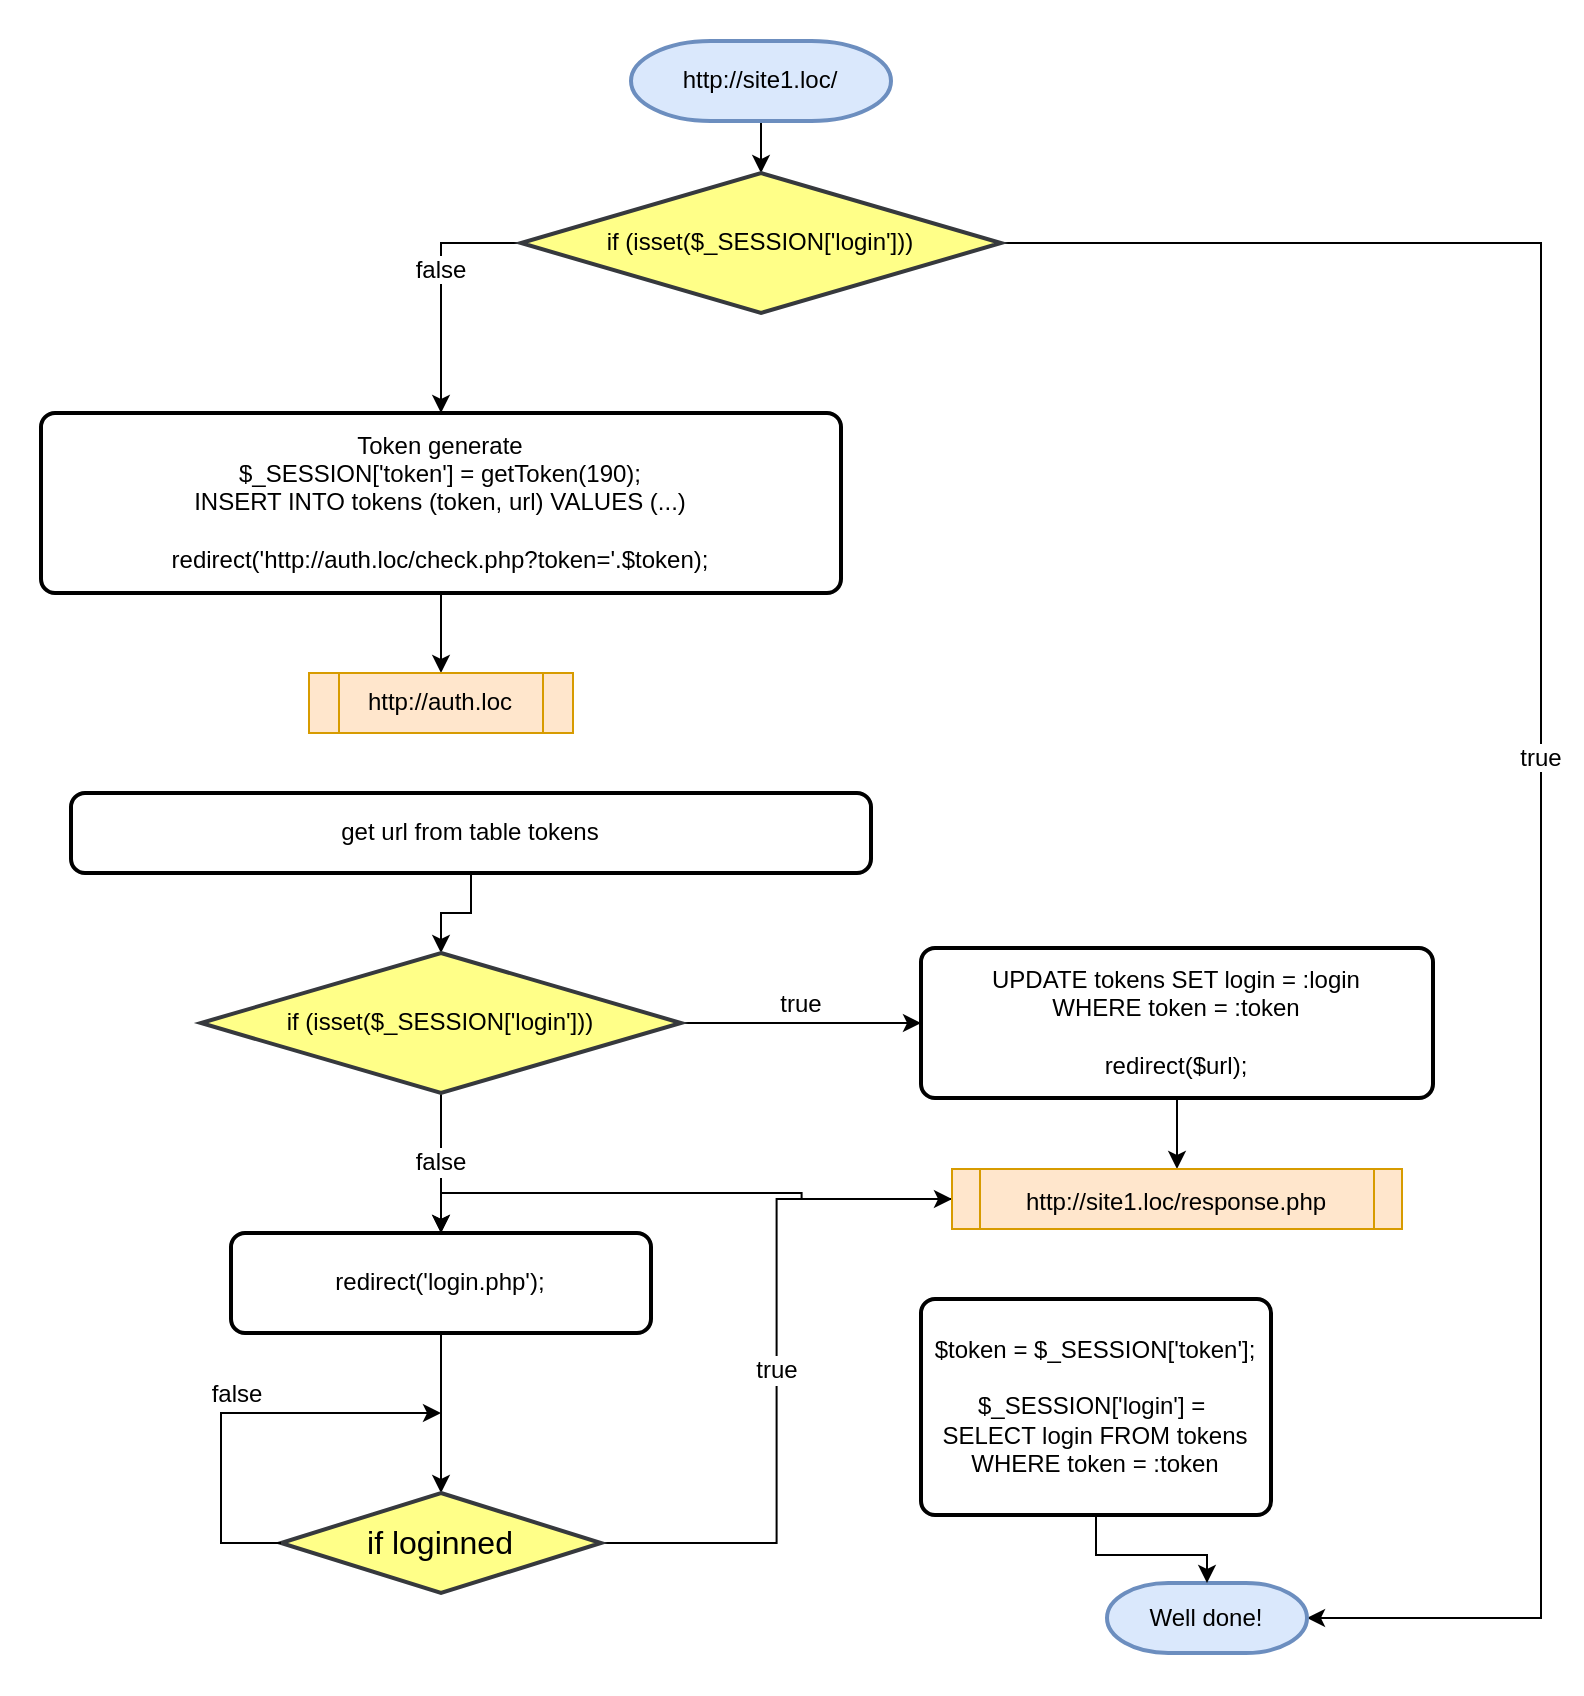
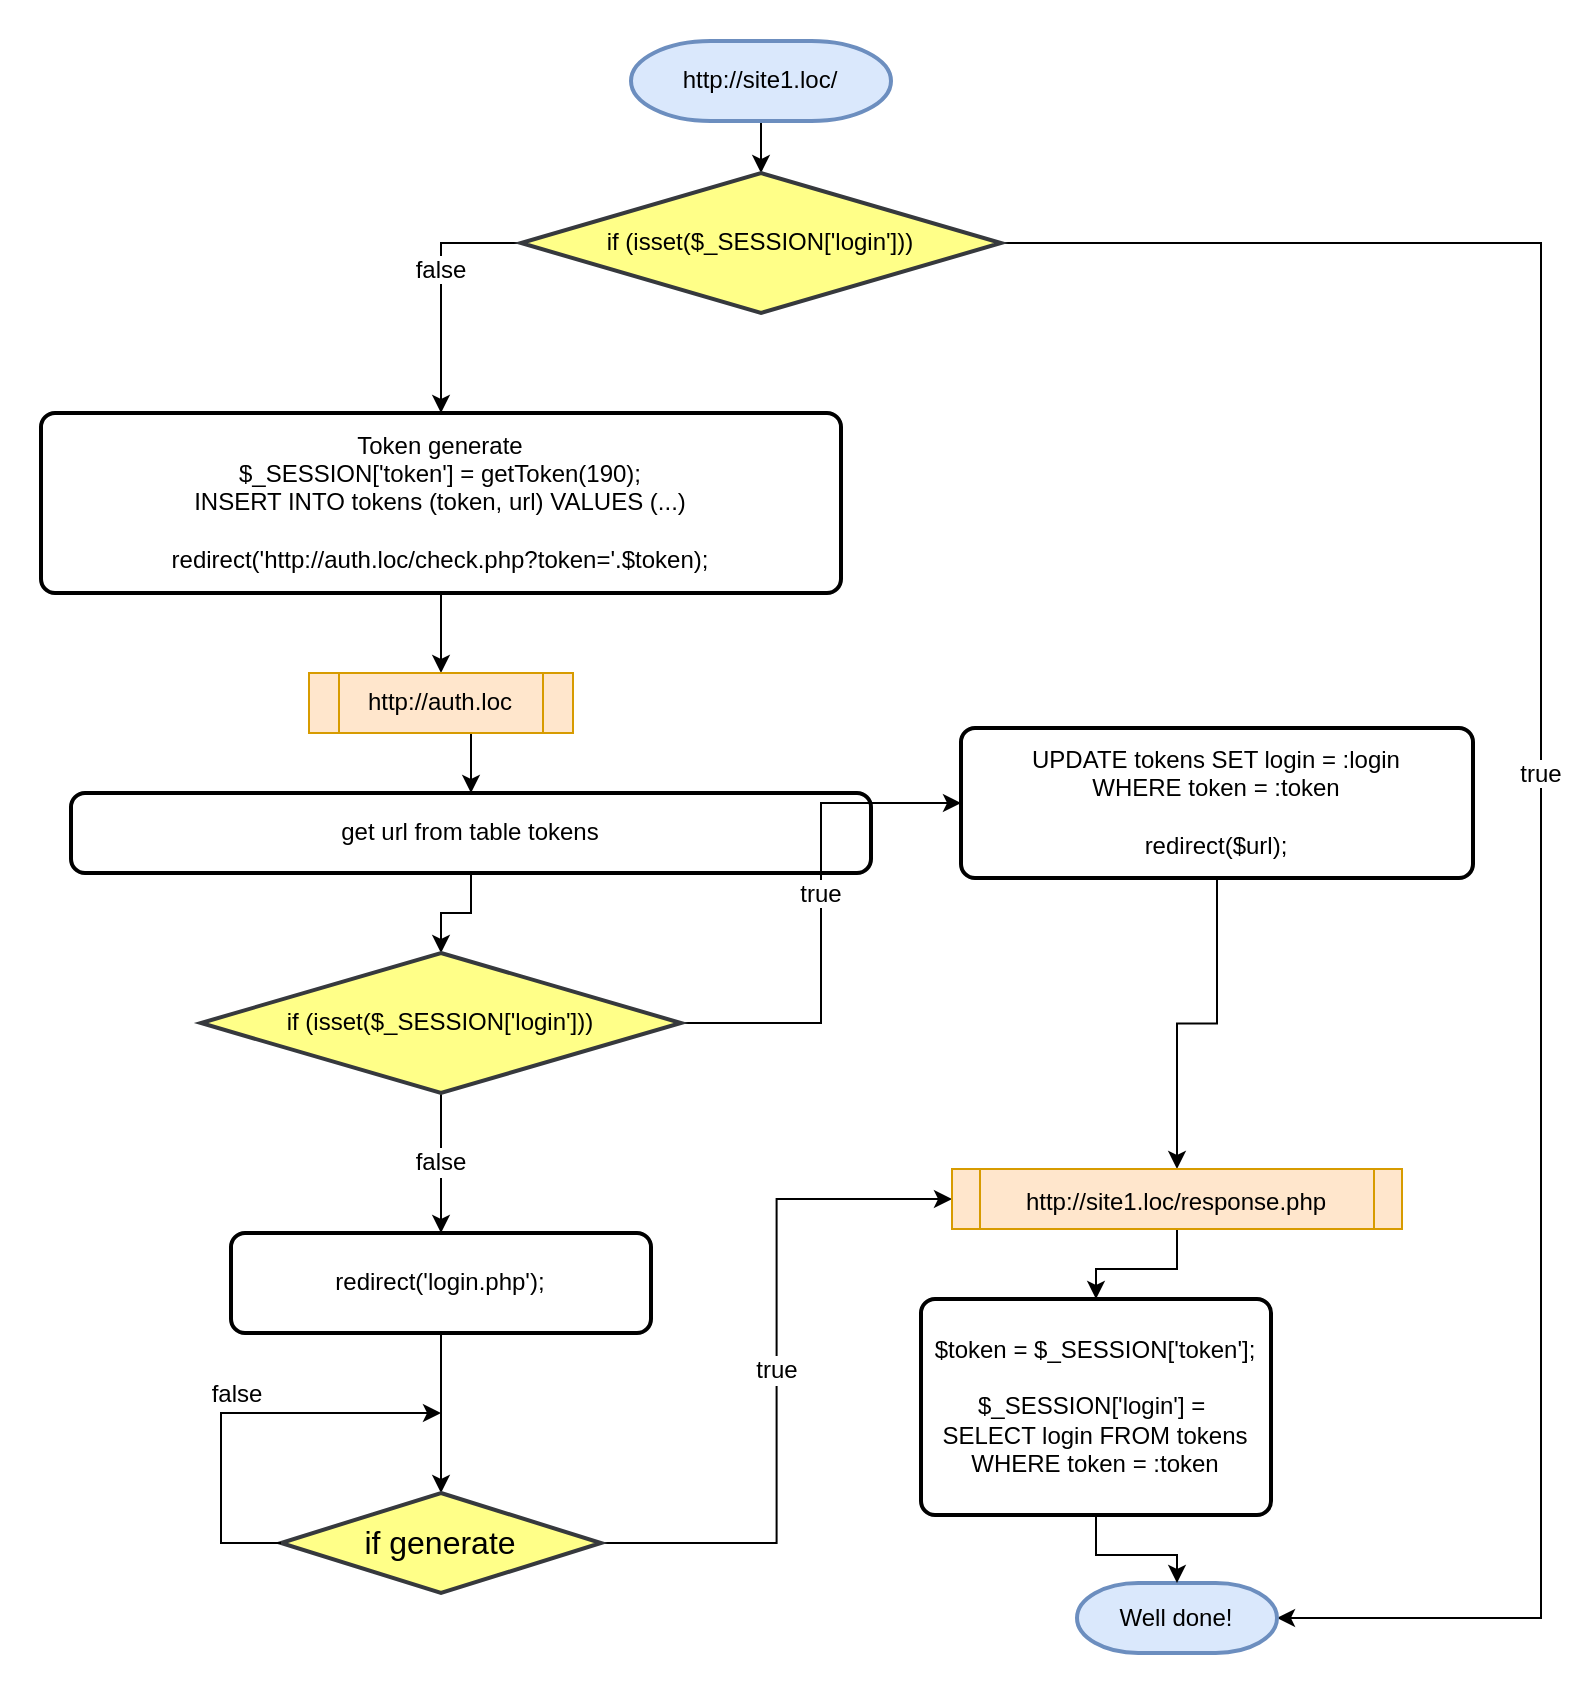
edge "http://auth.loc" -> "get url from table tokens": added
node "UPDATE tokens SET login = :login WHERE token = :token redirect($url);": moved (1177, 1023) -> (1217, 803)
edge "http://site1.loc/response.php" -> "redirect('login.php');": now "http://site1.loc/response.php" -> "$token = $_SESSION['token']; $_SESSION['login'] = SELECT login FROM tokens WHERE token = :token"
node "if loginned": label "if loginned" -> "if generate"
node "Well done!": moved (1207, 1618) -> (1177, 1618)
